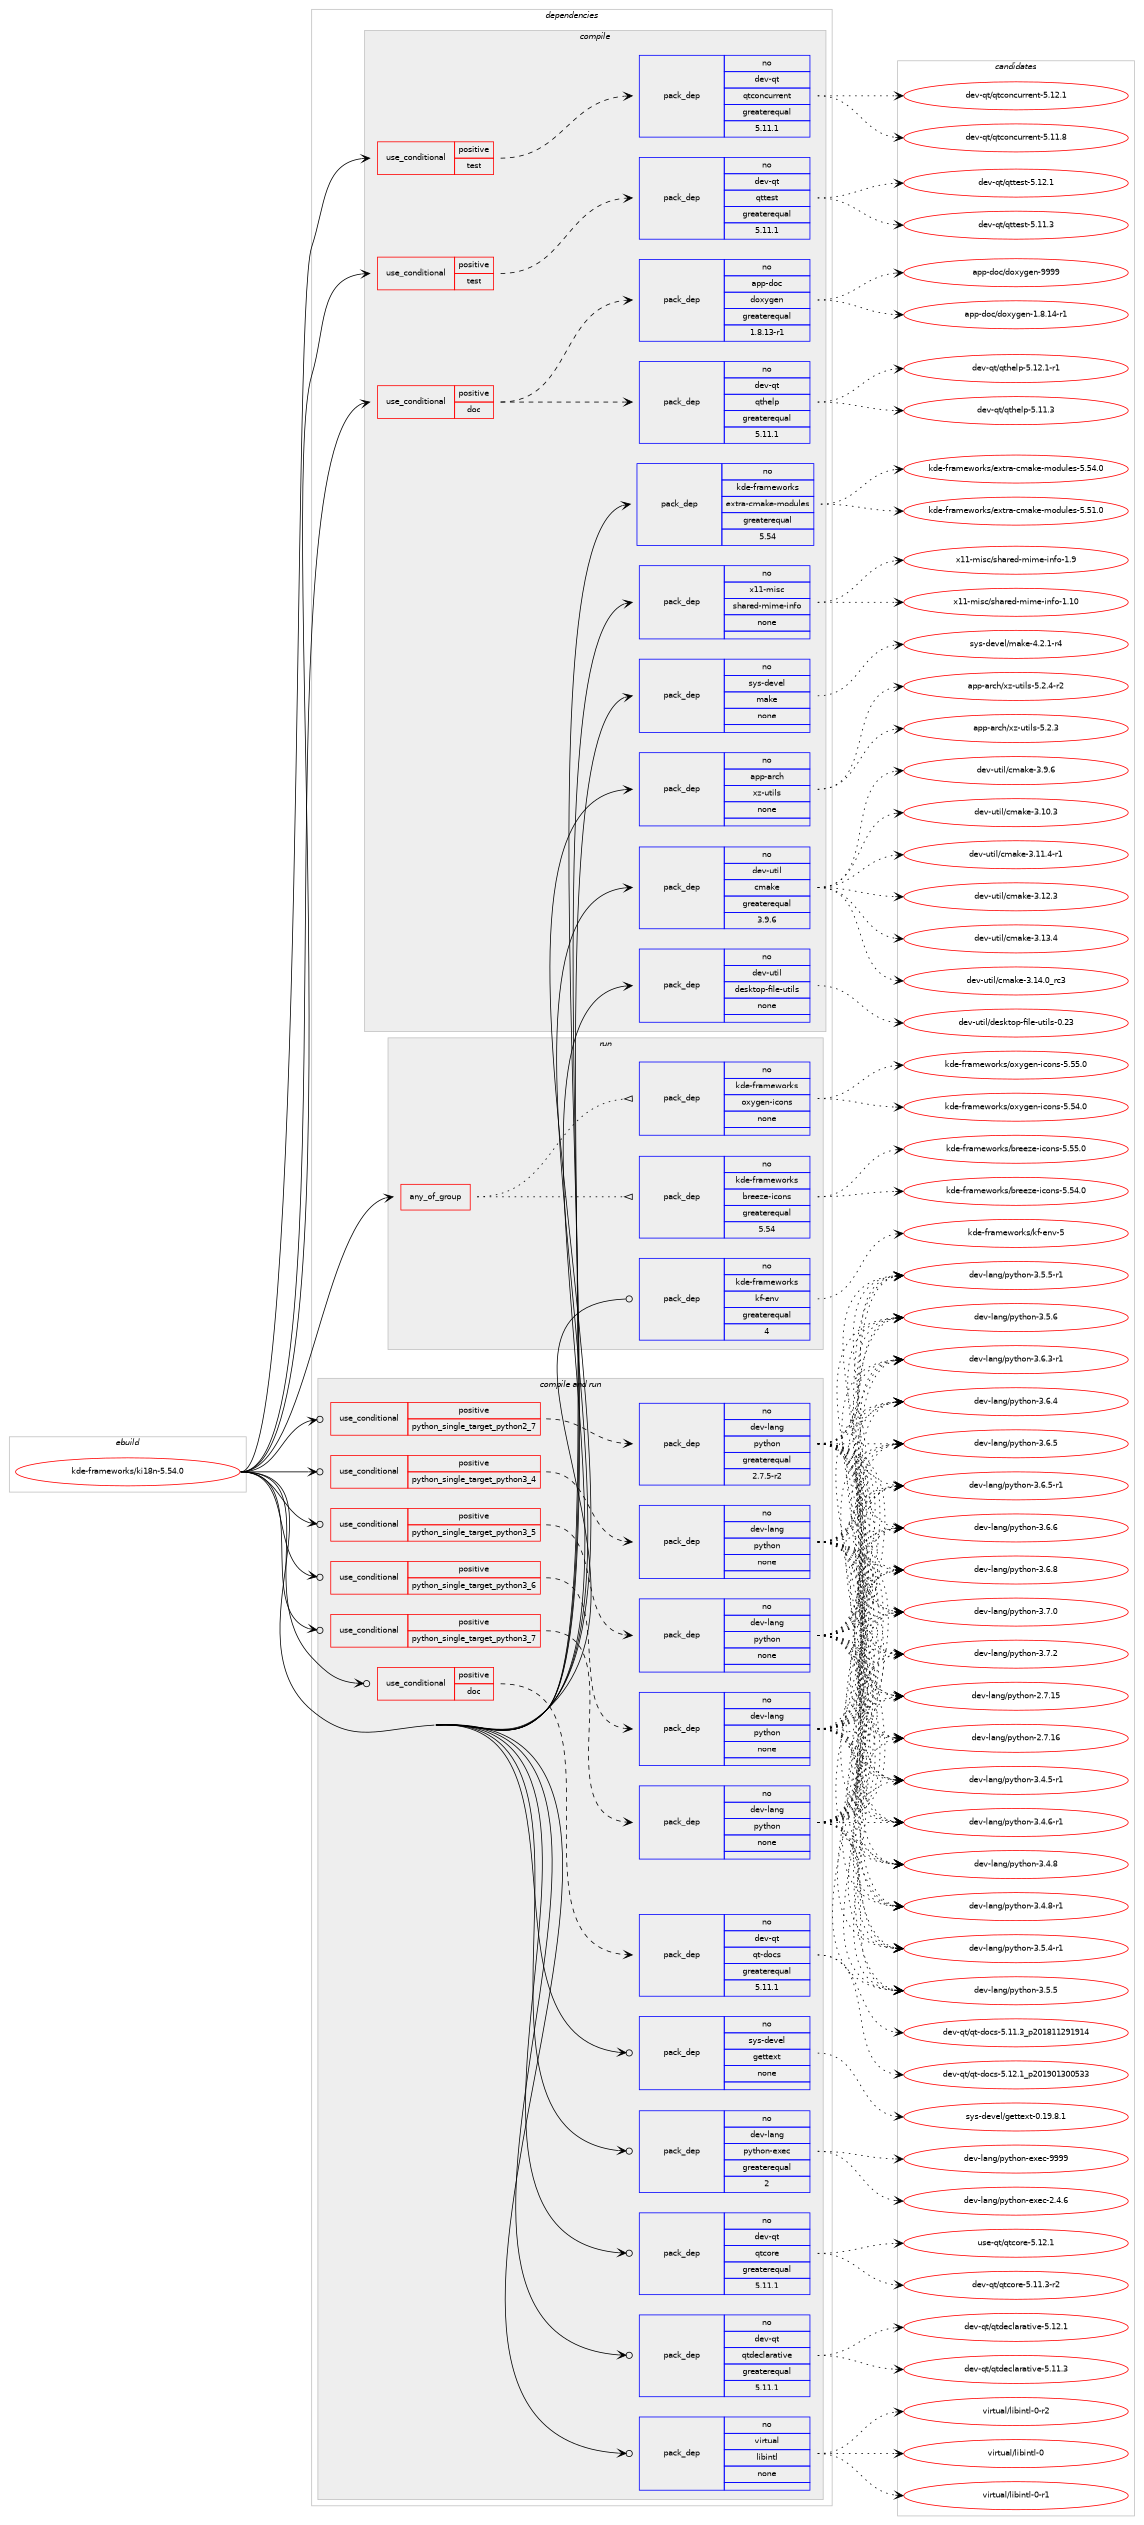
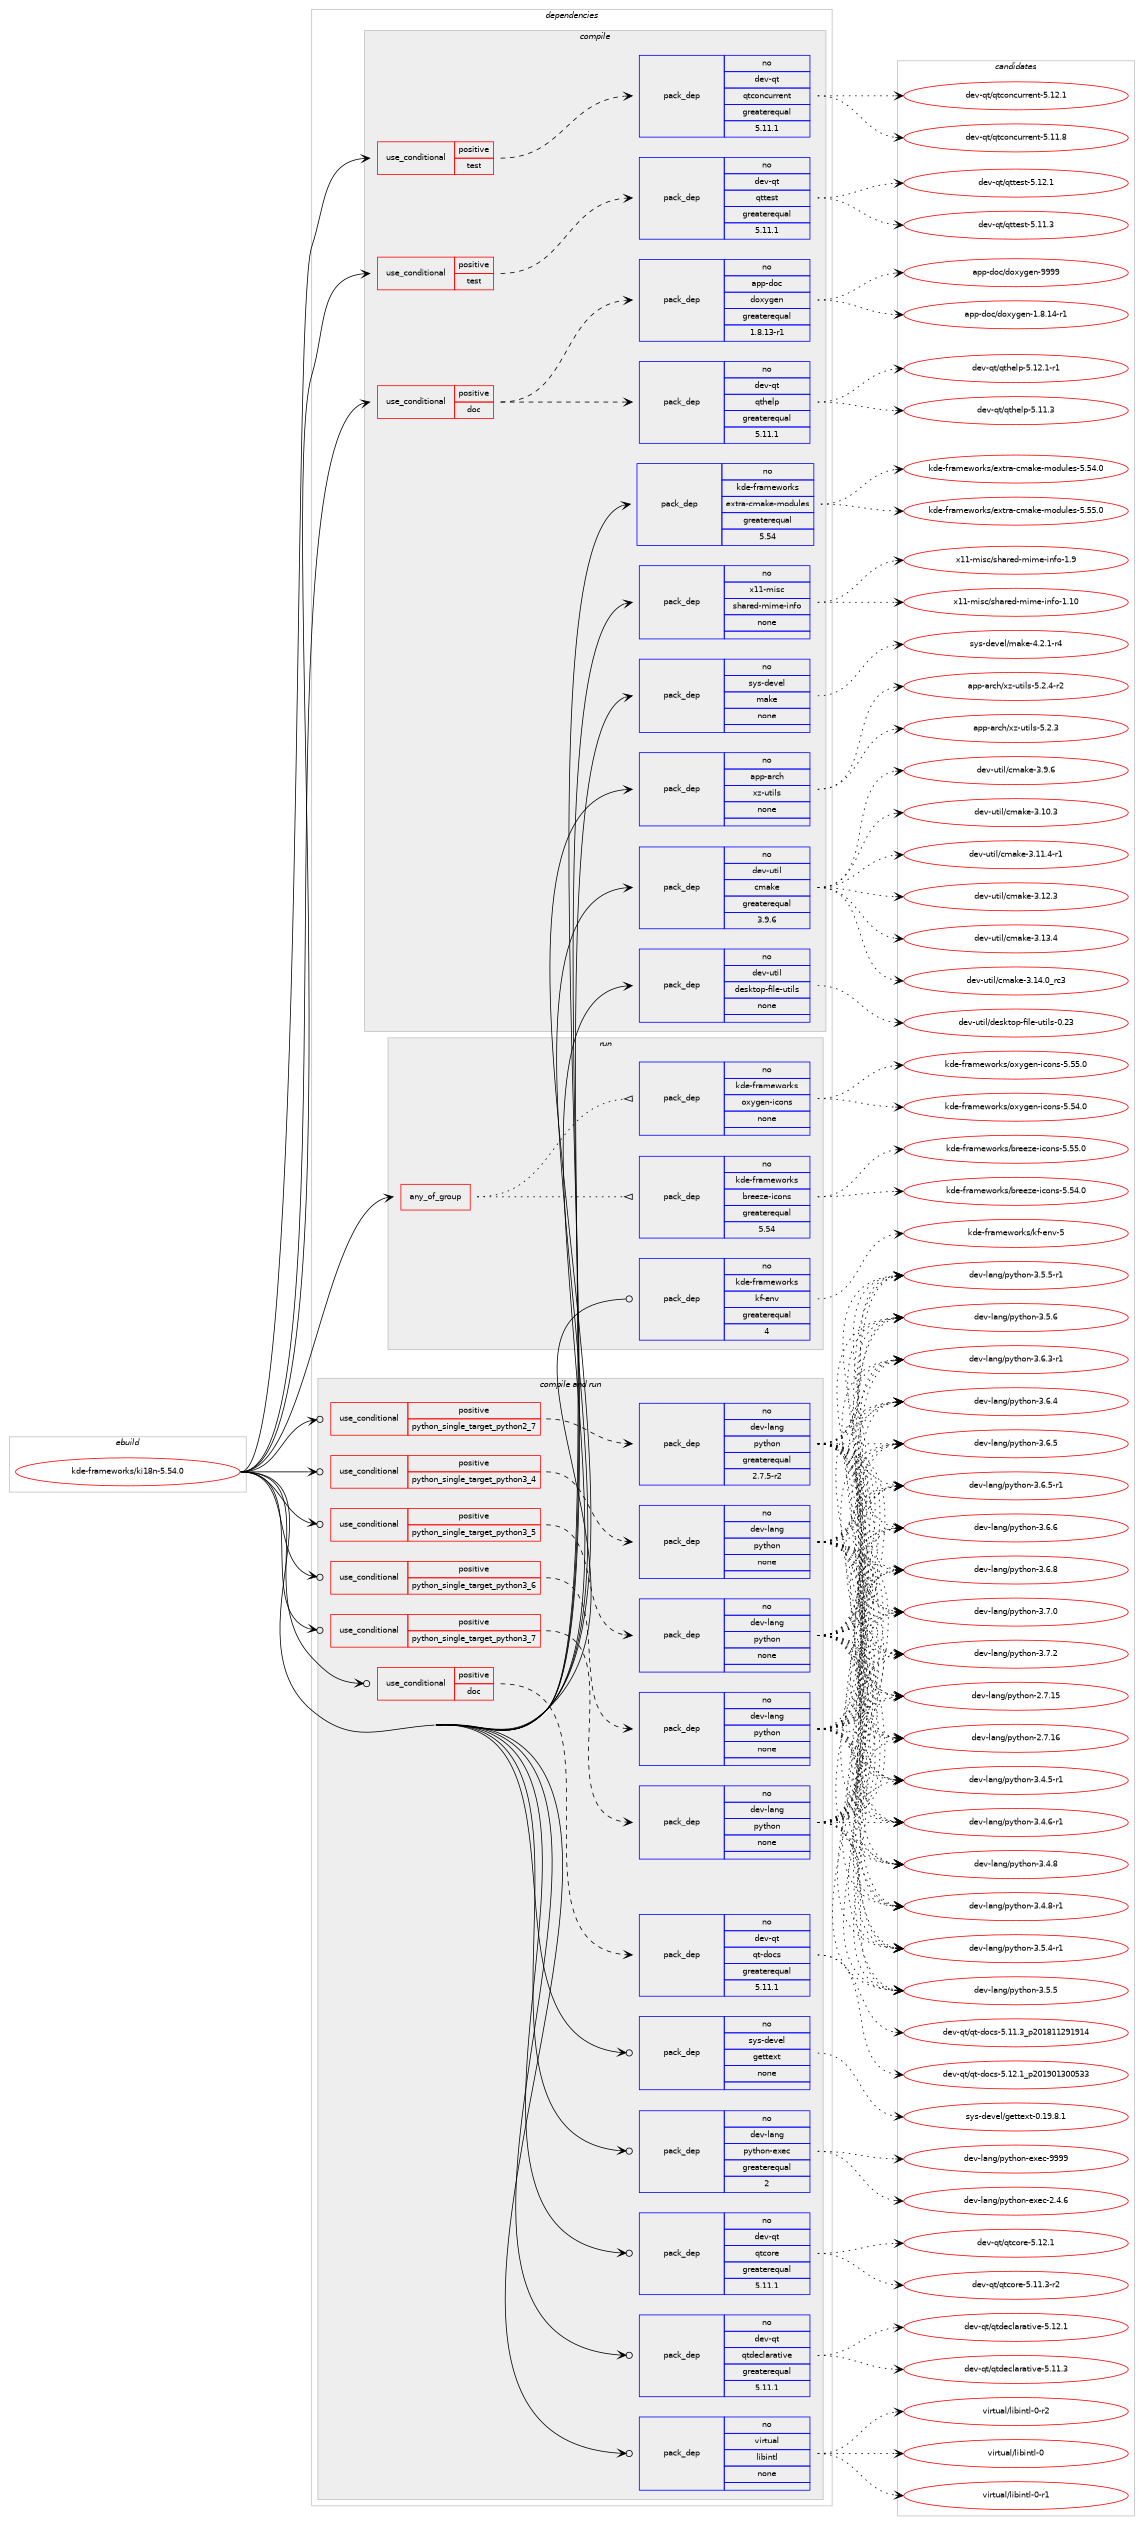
node "kde-frameworks/extra-cmake-modules-5.51.0": label "kde-frameworks/extra-cmake-modules-5.51.0" -> "kde-frameworks/extra-cmake-modules-5.55.0"
node "use-qt/qtcore-5.12.1": label "use-qt/qtcore-5.12.1" -> "dev-qt/qtcore-5.12.1"
